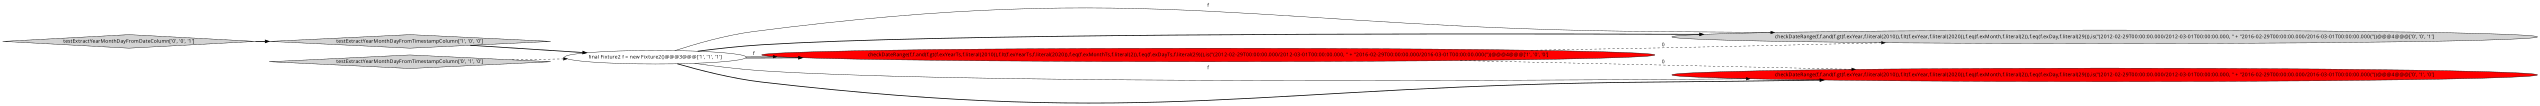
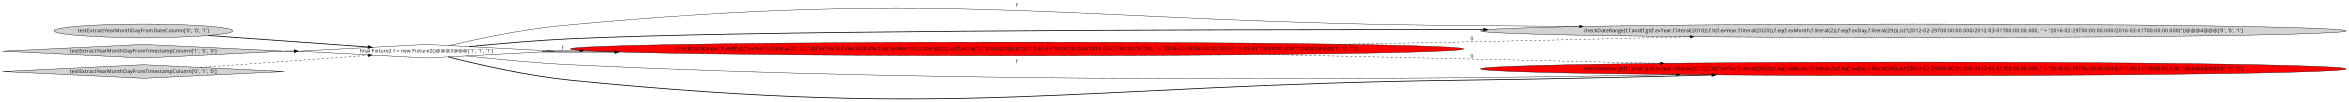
node "testExtractYearMonthDayFromDateColumn['0', '0', '1']": shape diamond -> ellipse
edge "testExtractYearMonthDayFromDateColumn['0', '0', '1']" -> "testExtractYearMonthDayFromTimestampColumn['1', '0', '0']": now "testExtractYearMonthDayFromDateColumn['0', '0', '1']" -> "final Fixture2 f = new Fixture2()@@@3@@@['1', '1', '1']"
node "final Fixture2 f = new Fixture2()@@@3@@@['1', '1', '1']": shape ellipse -> diamond
